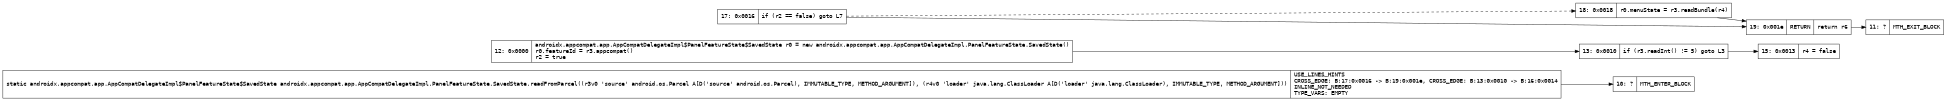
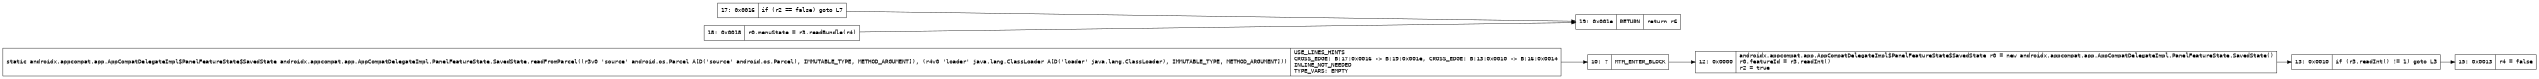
edge "17: 0x0016" -> "18: 0x0018": removed
node "11: ?": removed
node "12: 0x0000": text "r0.featureId = r3.appcompat()" -> "r0.featureId = r3.readInt()"
node "13: 0x0010": text "if (r3.readInt() != 5) goto L3" -> "if (r3.readInt() != 1) goto L3"
edge "10: ?" -> "12: 0x0000": added
